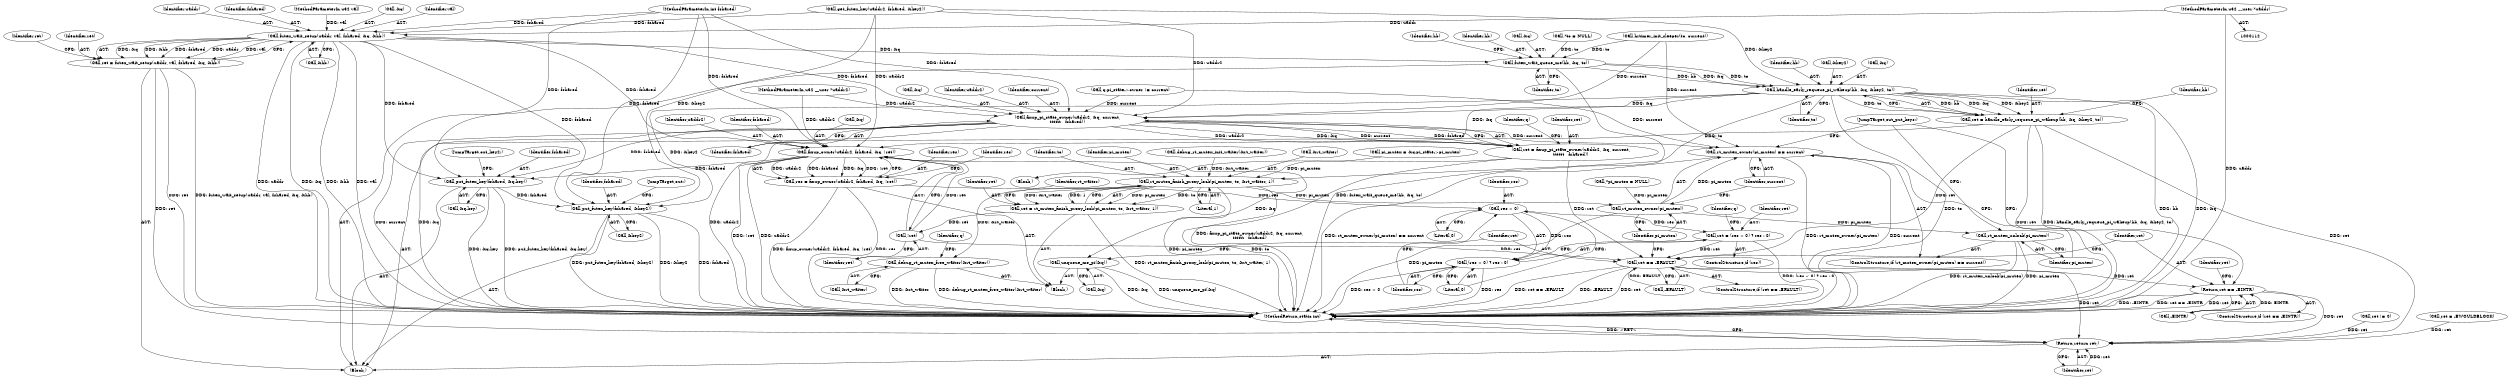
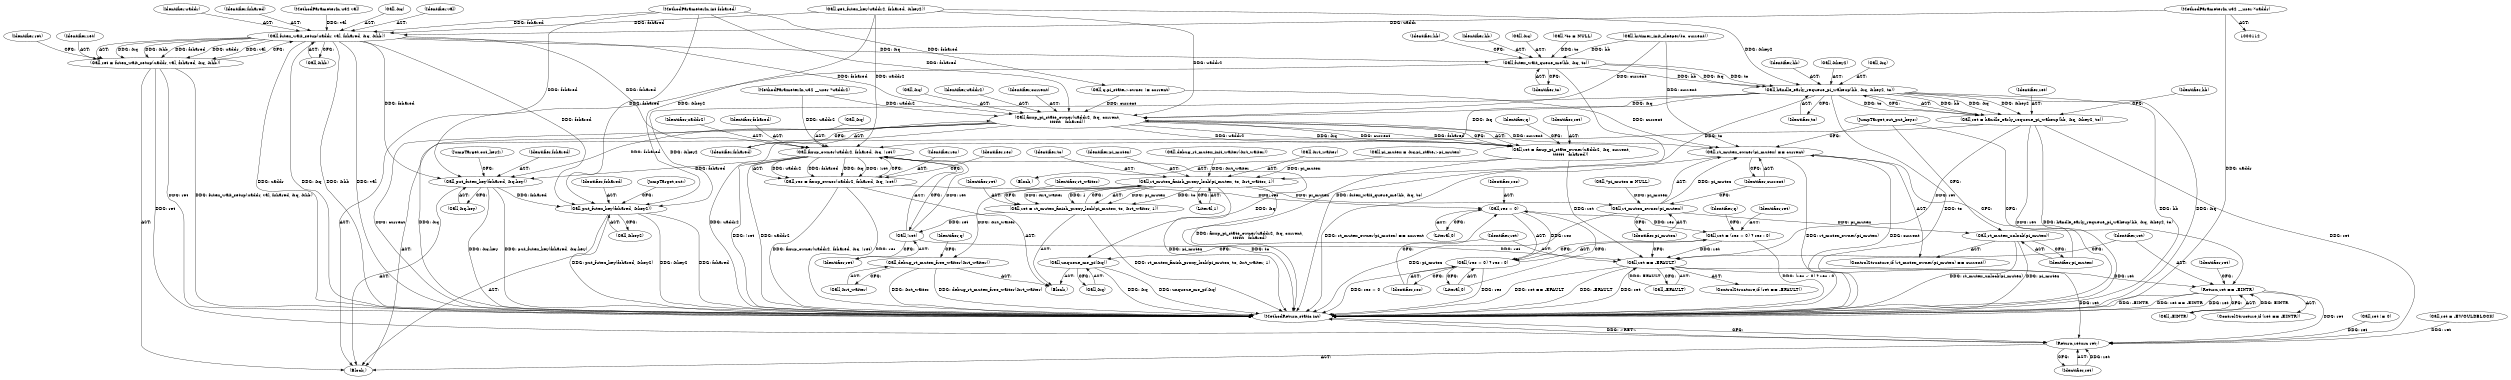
edge "(Call,hrtimer_init_sleeper(to, current))" -> "(Call,futex_wait_queue_me(hb, &q, to))": label "DDG: to" -> "DDG: hb"
edge "(MethodParameterIn,int fshared)" -> "(Call,fixup_owner(uaddr2, fshared, &q, !ret))": now "(MethodParameterIn,int fshared)" -> "(Call,q.pi_state->owner != current)"
node "(ControlStructure,if (res))": removed
